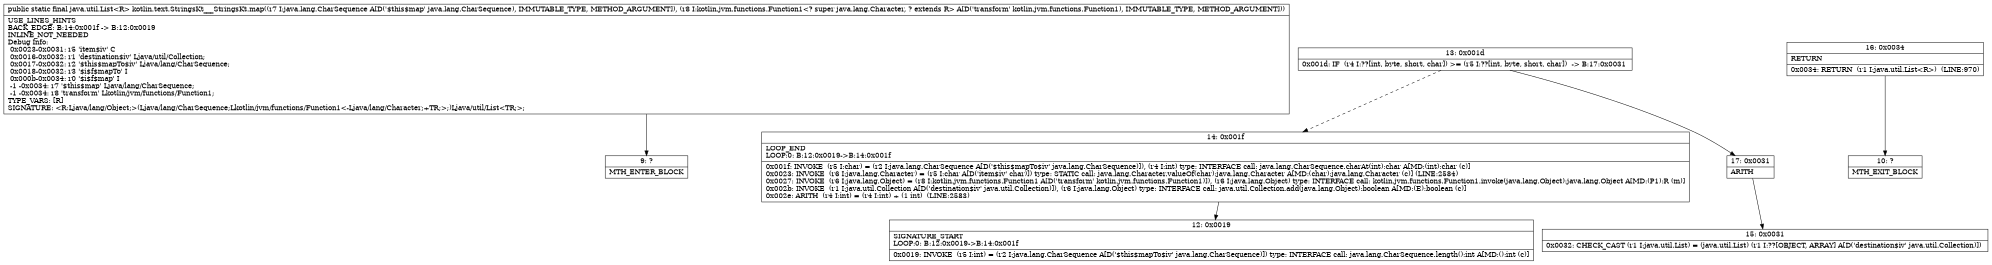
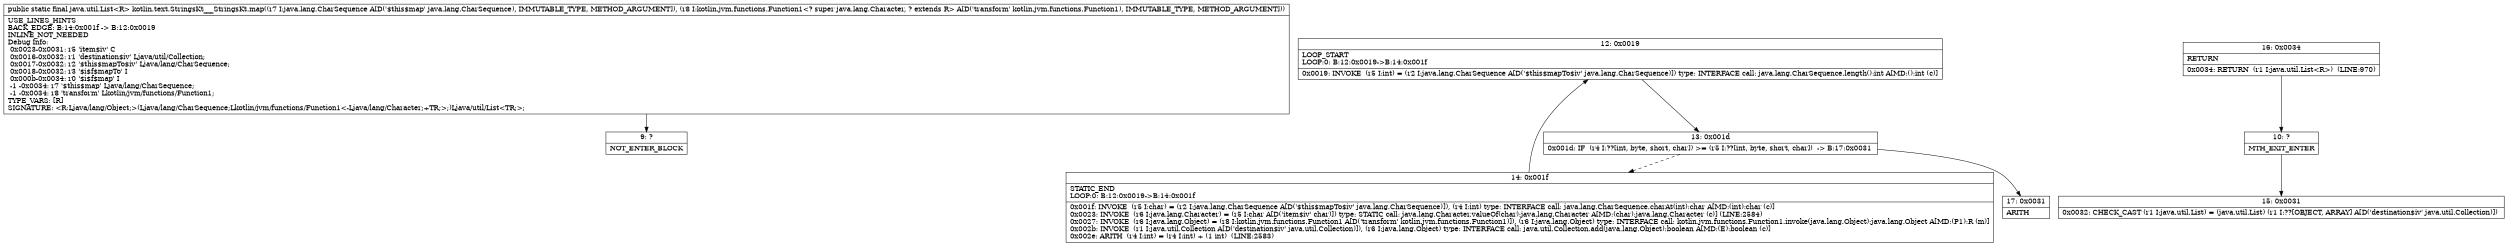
edge "12: 0x0019" -> "13: 0x001d": added
node "14: 0x001f": text "LOOP_END" -> "STATIC_END"
node "9: ?": text "MTH_ENTER_BLOCK" -> "NOT_ENTER_BLOCK"
node "10: ?": text "MTH_EXIT_BLOCK" -> "MTH_EXIT_ENTER"
edge "17: 0x0031" -> "15: 0x0031": now "10: ?" -> "15: 0x0031"
node "12: 0x0019": text "SIGNATURE_START" -> "LOOP_START"
